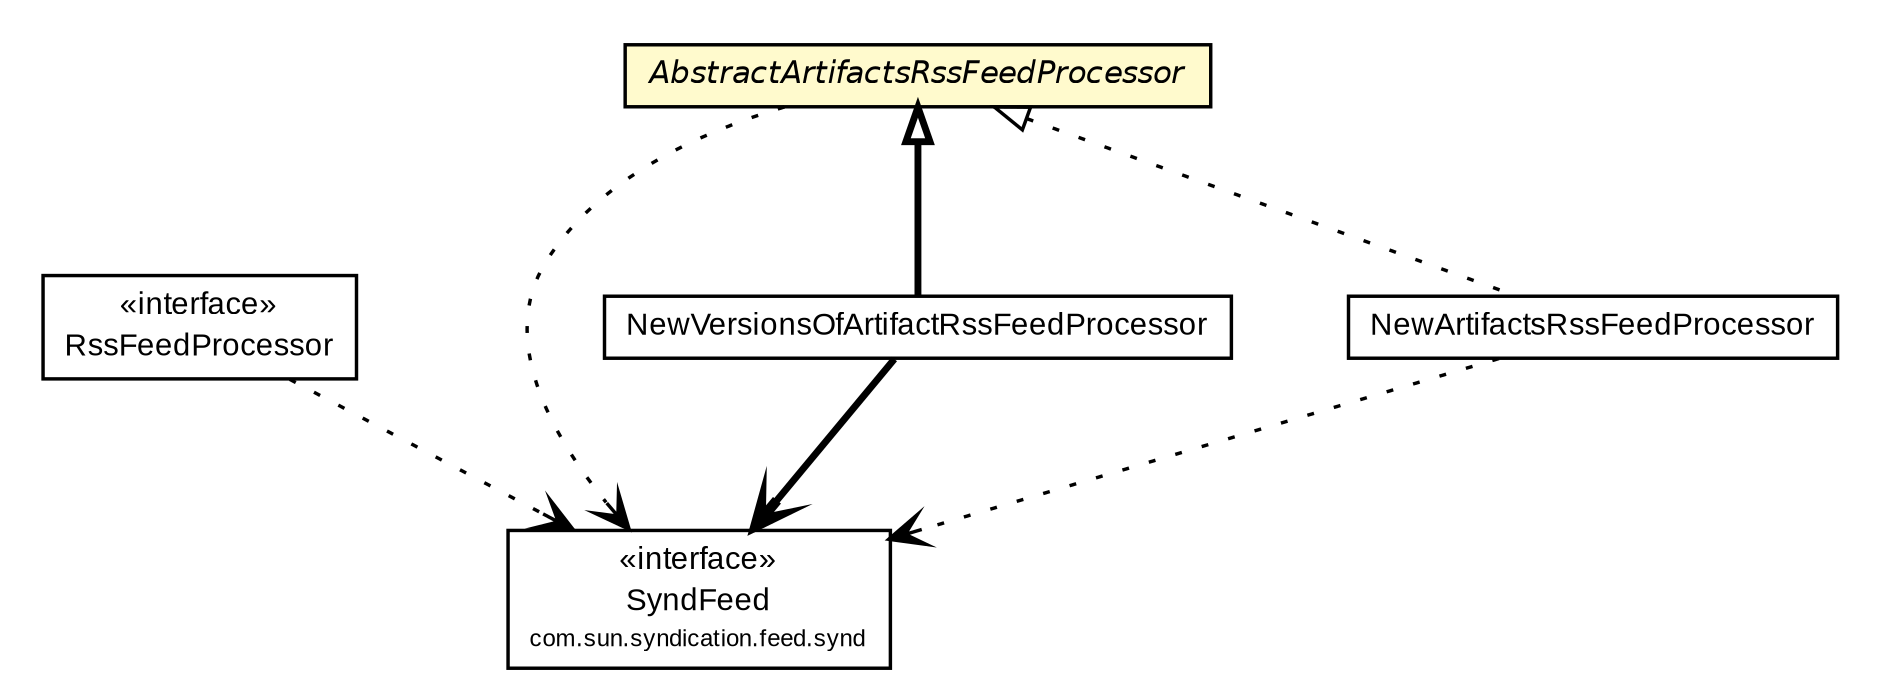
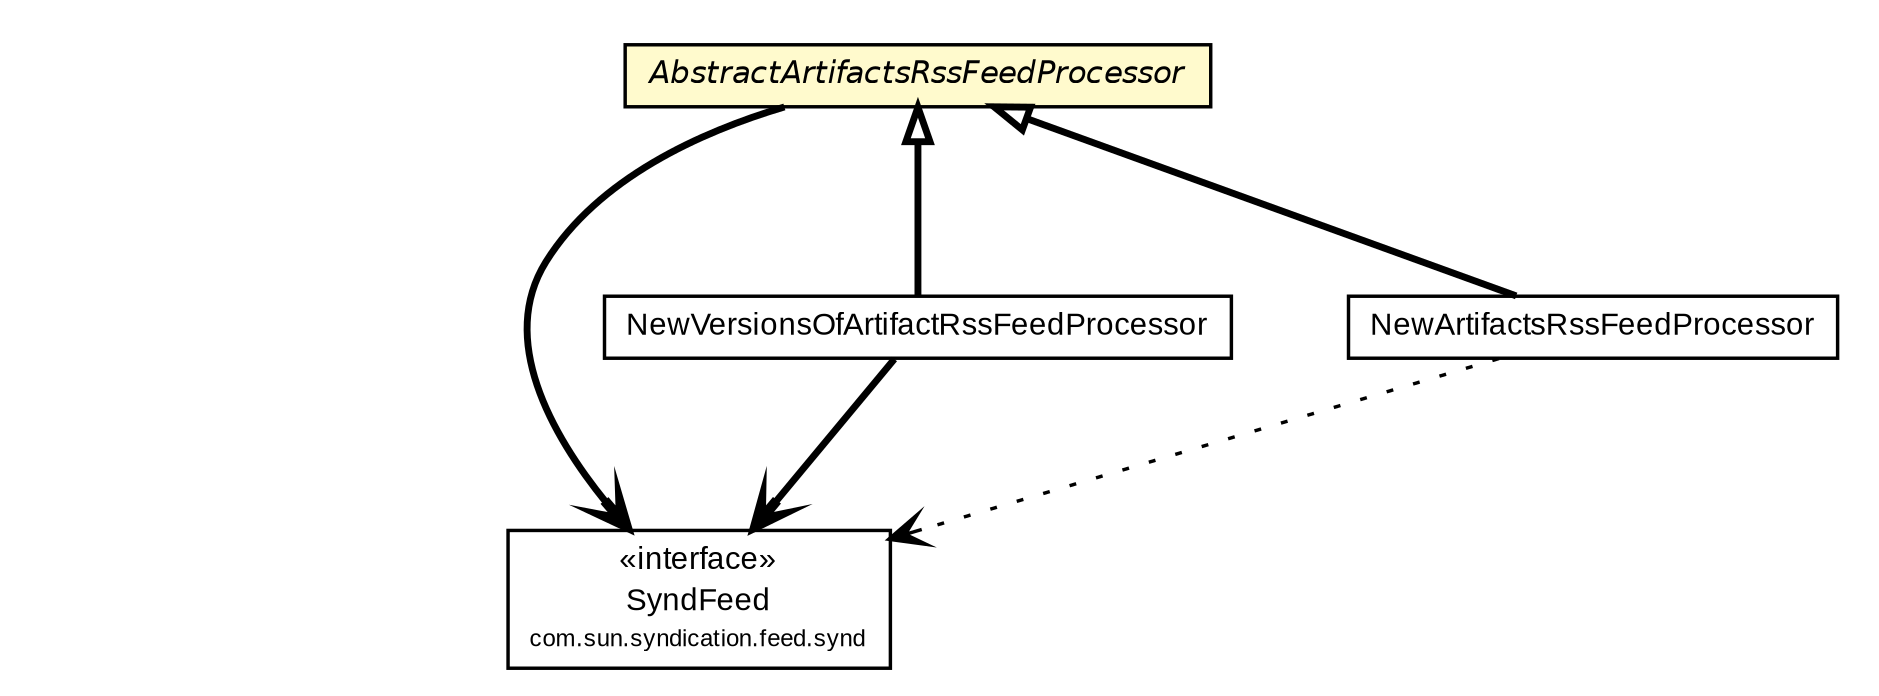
edge "NewArtifactsRssFeedProcessor" -> "AbstractArtifactsRssFeedProcessor": style dotted -> bold
edge "AbstractArtifactsRssFeedProcessor" -> "SyndFeed": style dotted -> bold
node "RssFeedProcessor": removed
